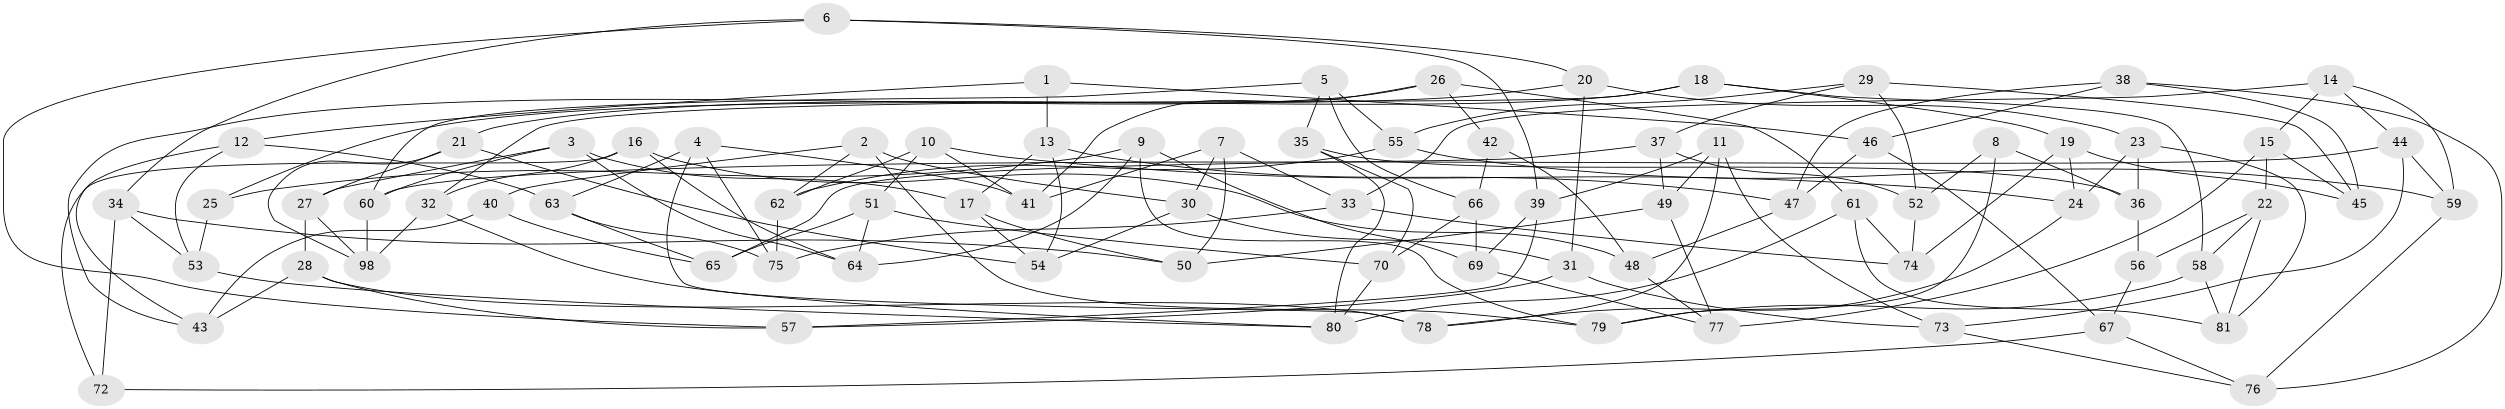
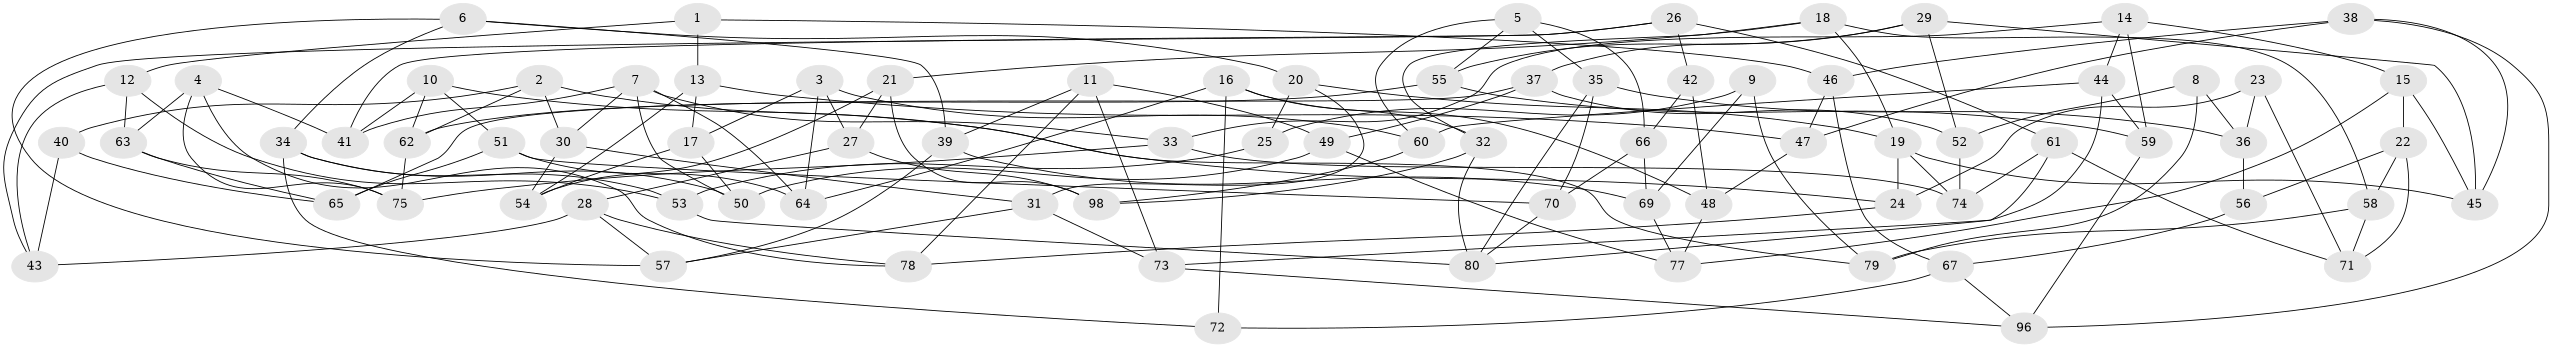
edge "20" -- "23": now "20" -- "19"
edge "9" -- "64": now "7" -- "64"
node "81": label "81" -> "71"
node "76": label "76" -> "96"
